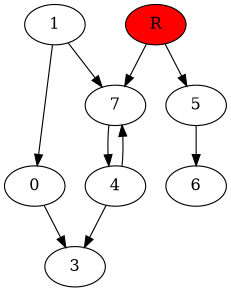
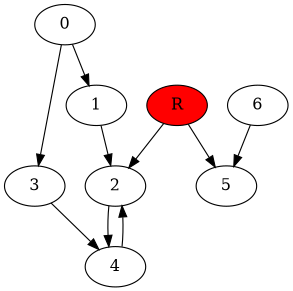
edge "1" -> "0": reversed
node "7": label "7" -> "2"
edge "5" -> "6": reversed
edge "4" -> "3": reversed
